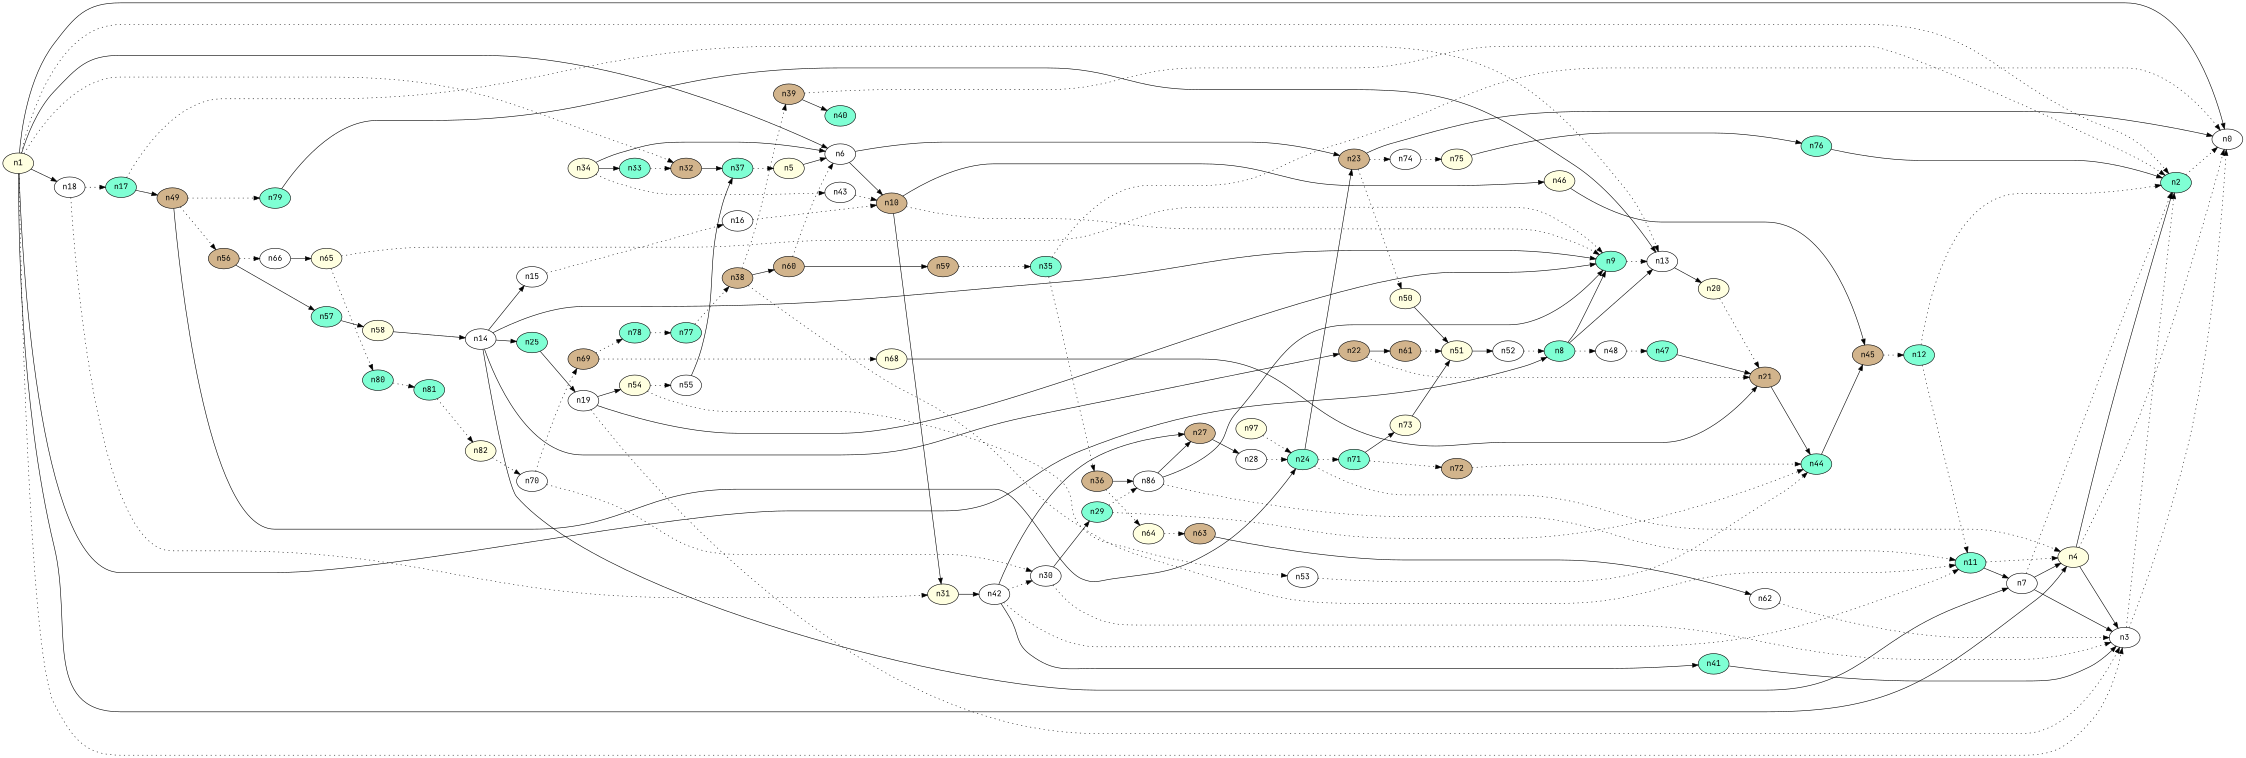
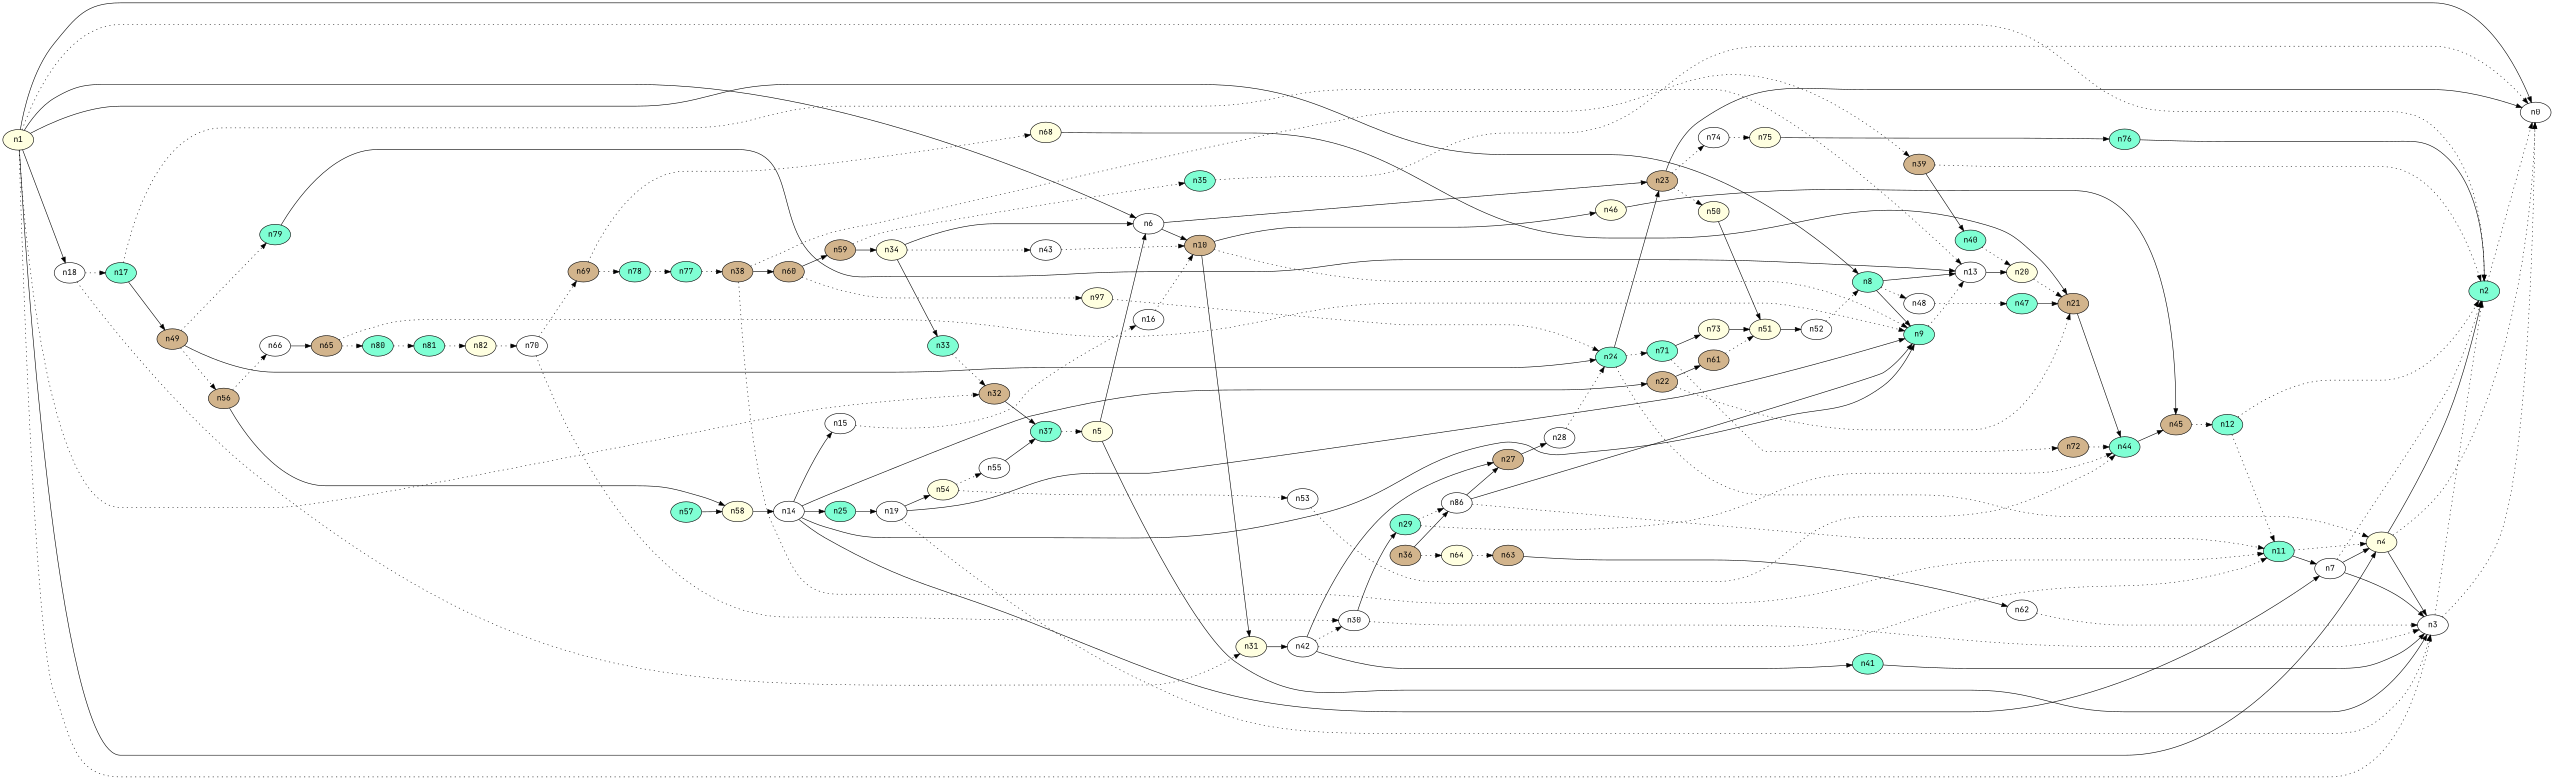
edge "n60" -> "n6": now "n60" -> "n97"
edge "n59" -> "n34": added
edge "n40" -> "n20": added
node "n65": fillcolor lightyellow -> tan
edge "n56" -> "n57": now "n56" -> "n58"
edge "n35" -> "n36": removed
edge "n5" -> "n3": added
